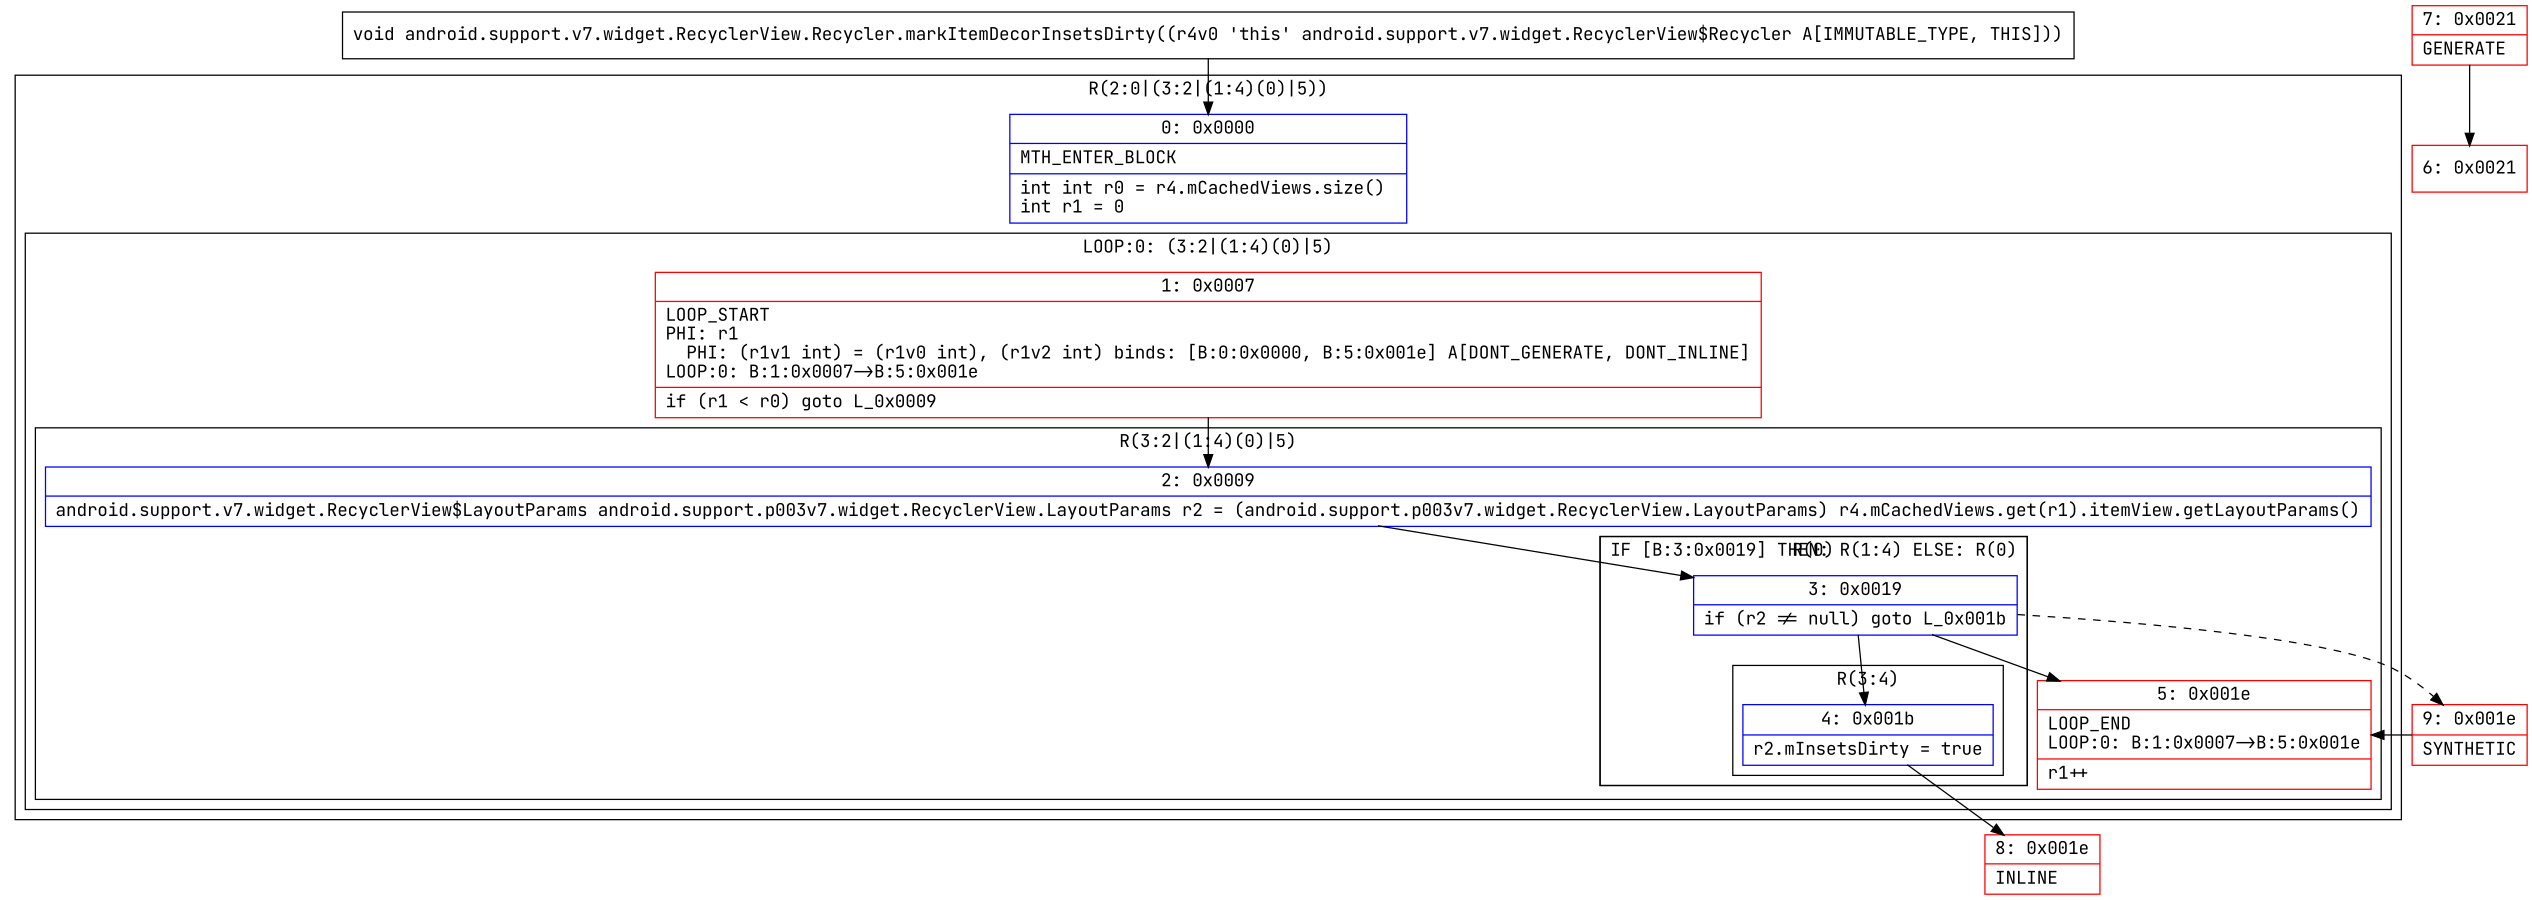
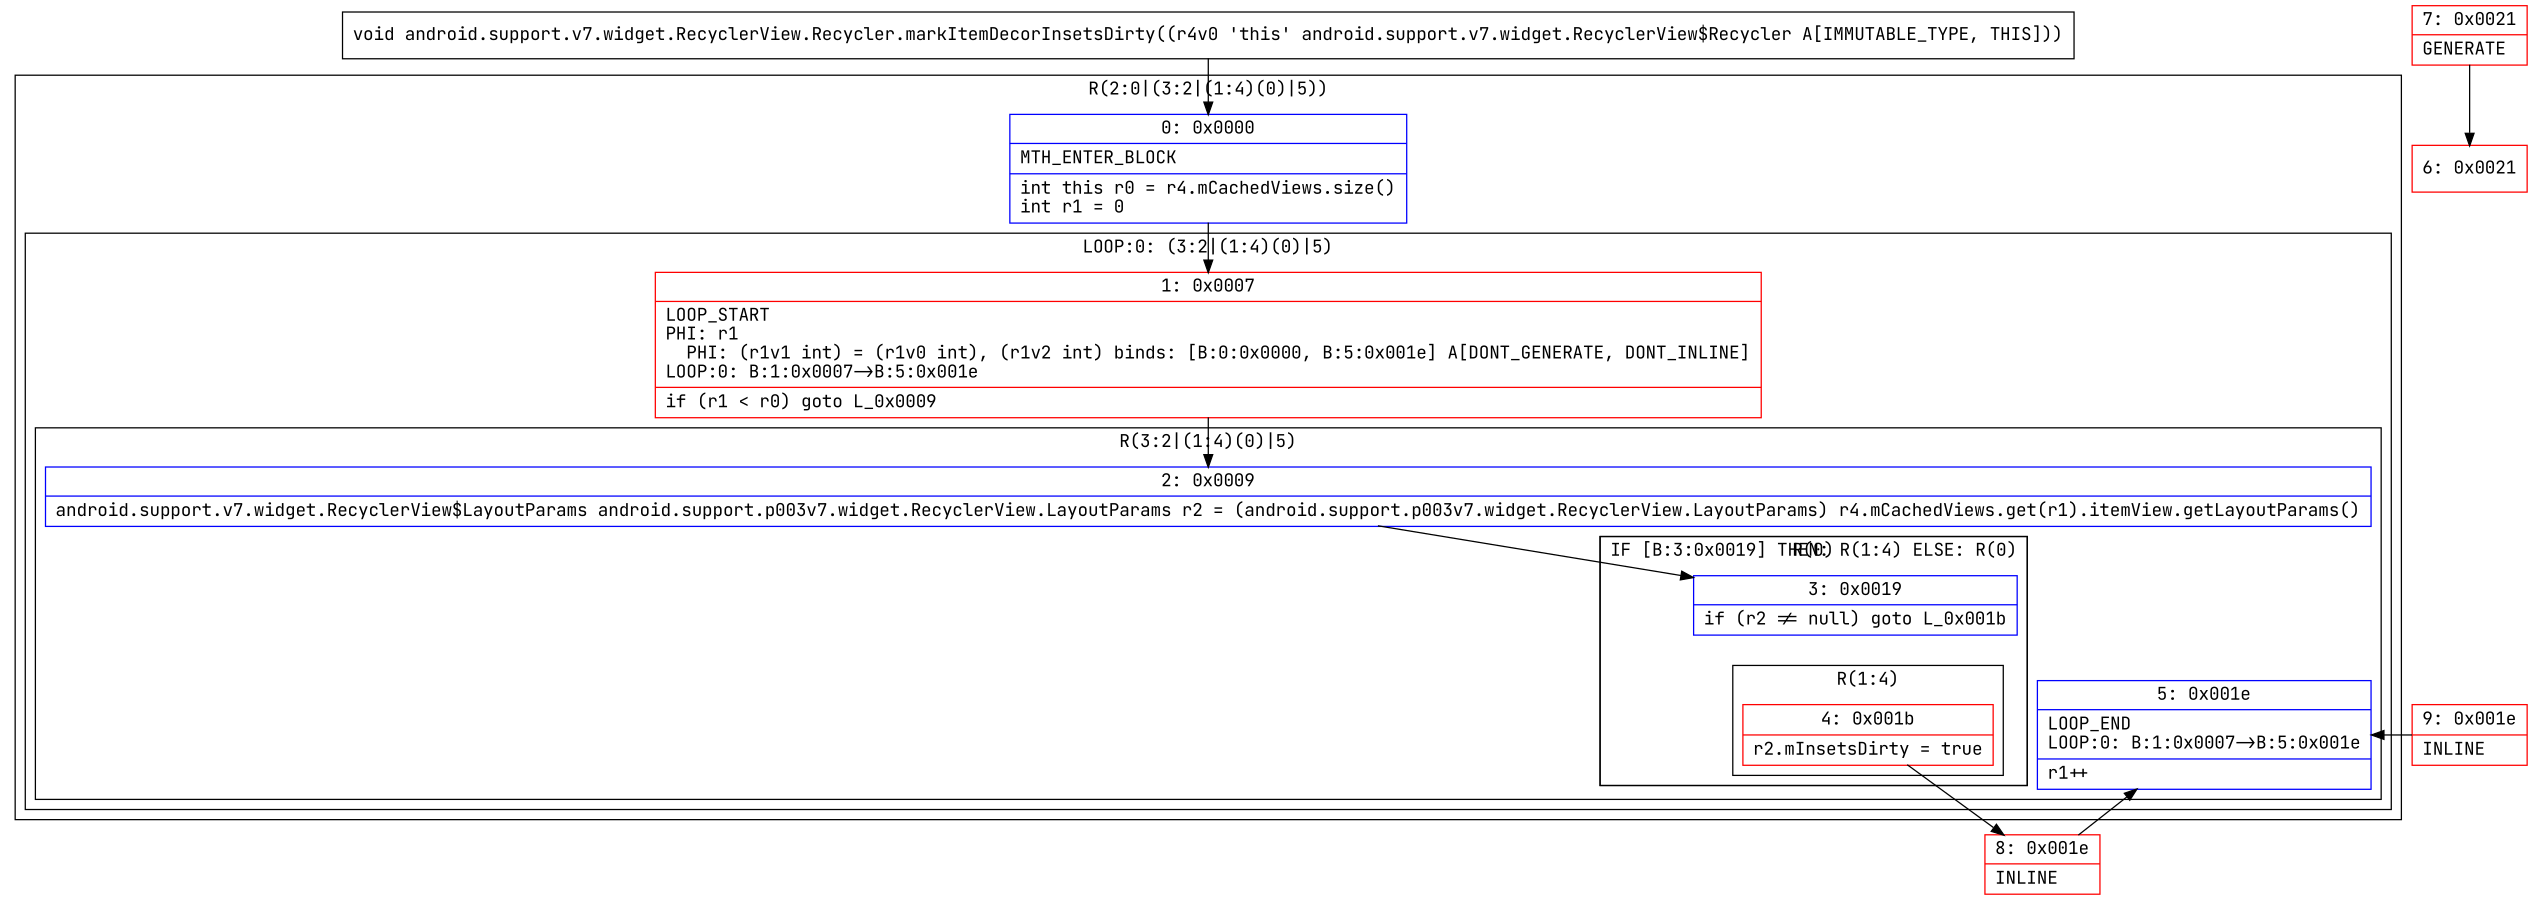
node "0: 0x0000": text "int int r0 = r4.mCachedViews.size()" -> "int this r0 = r4.mCachedViews.size()"
edge "0: 0x0000" -> "1: 0x0007": added
edge "3: 0x0019" -> "9: 0x001e": removed
edge "3: 0x0019" -> "5: 0x001e": now "8: 0x001e" -> "5: 0x001e"
edge "3: 0x0019" -> "4: 0x001b": removed
cluster "R(3:4)": label "R(3:4)" -> "R(1:4)"
node "4: 0x001b": color blue -> red
node "5: 0x001e": color red -> blue
node "9: 0x001e": text "SYNTHETIC" -> "INLINE"
